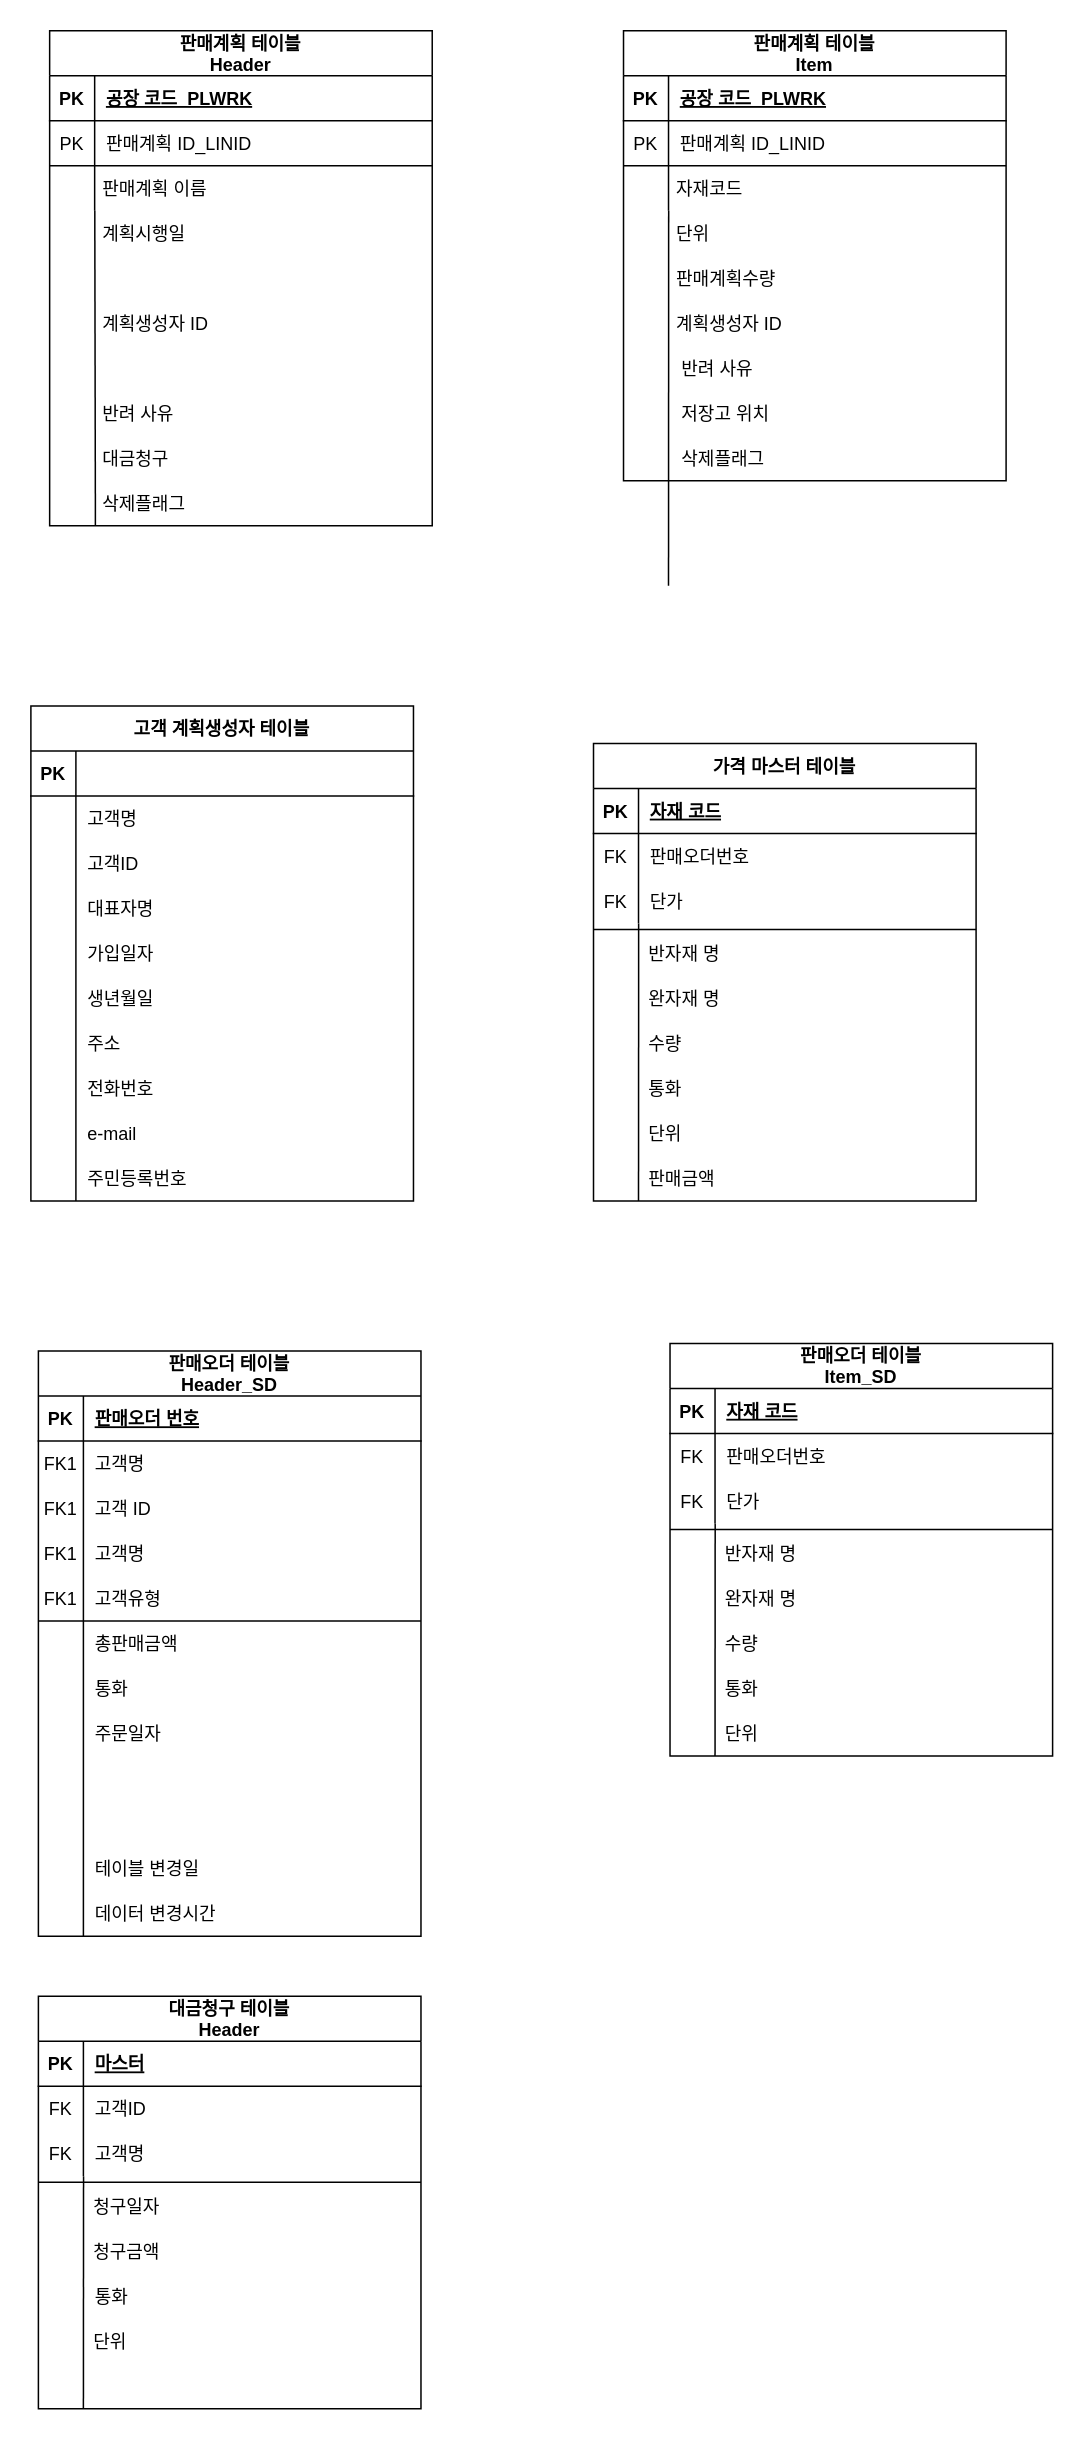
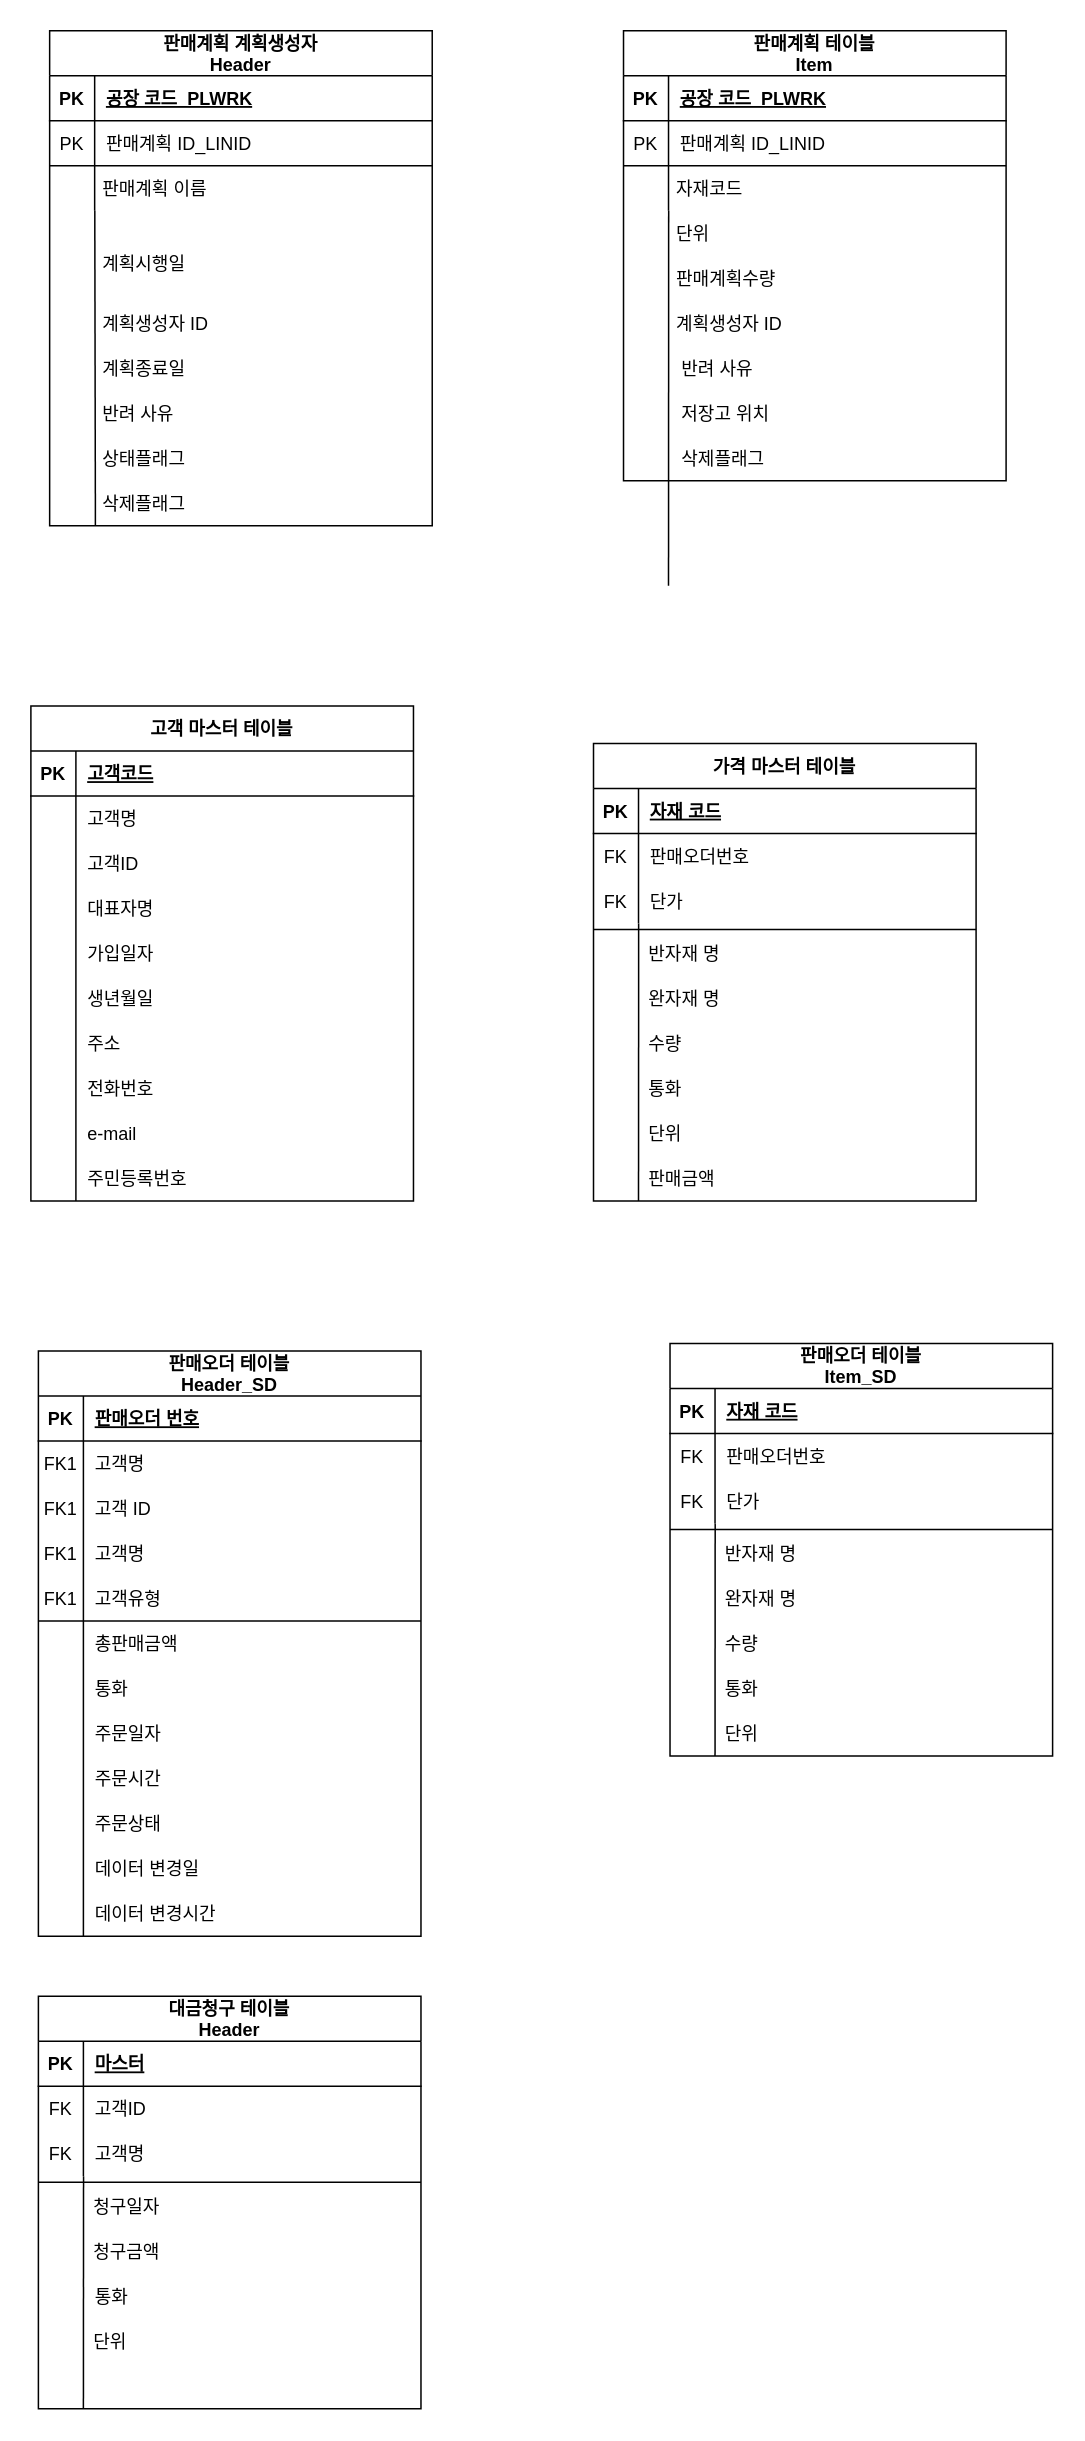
node "판매계획 테이블 Header": label "판매계획 테이블 Header" -> "판매계획 계획생성자 Header"
node "계획시행일": moved (256, 233) -> (256, 263)
node "계획종료일": added
node "대금청구": label "대금청구" -> "상태플래그"
node "고객 계획생성자 테이블": label "고객 계획생성자 테이블" -> "고객 마스터 테이블"
node "고객코드": added
node "주문시간": added
node "주문상태": added
node "테이블 변경일": label "테이블 변경일" -> "데이터 변경일"
